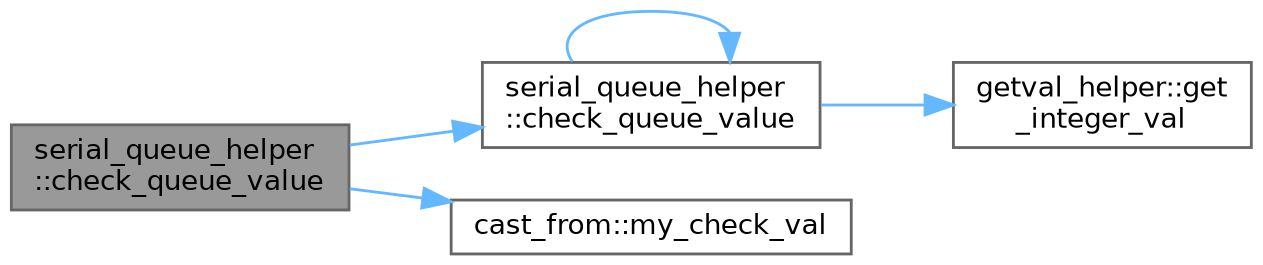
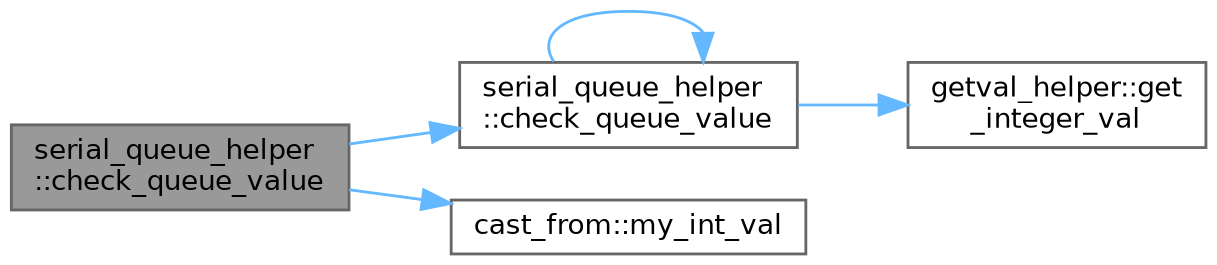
node "cast_from::my_check_val": label "cast_from::my_check_val" -> "cast_from::my_int_val"
